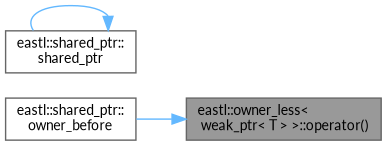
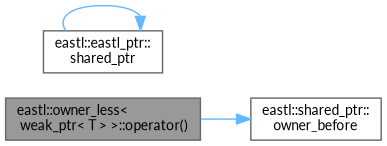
node "eastl::shared_ptr:: shared_ptr": label "eastl::shared_ptr:: shared_ptr" -> "eastl::eastl_ptr:: shared_ptr"
edge "eastl::shared_ptr:: owner_before" -> "eastl::owner_less< weak_ptr< T > >::operator()": reversed
